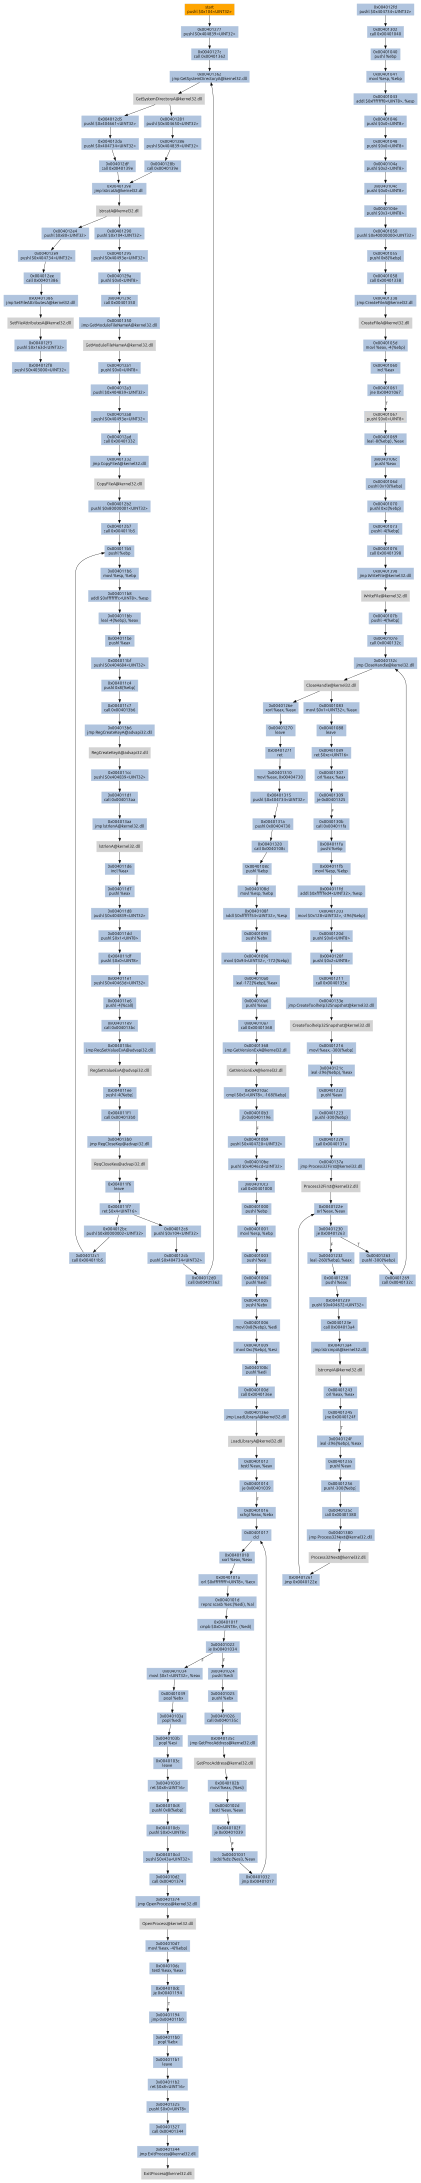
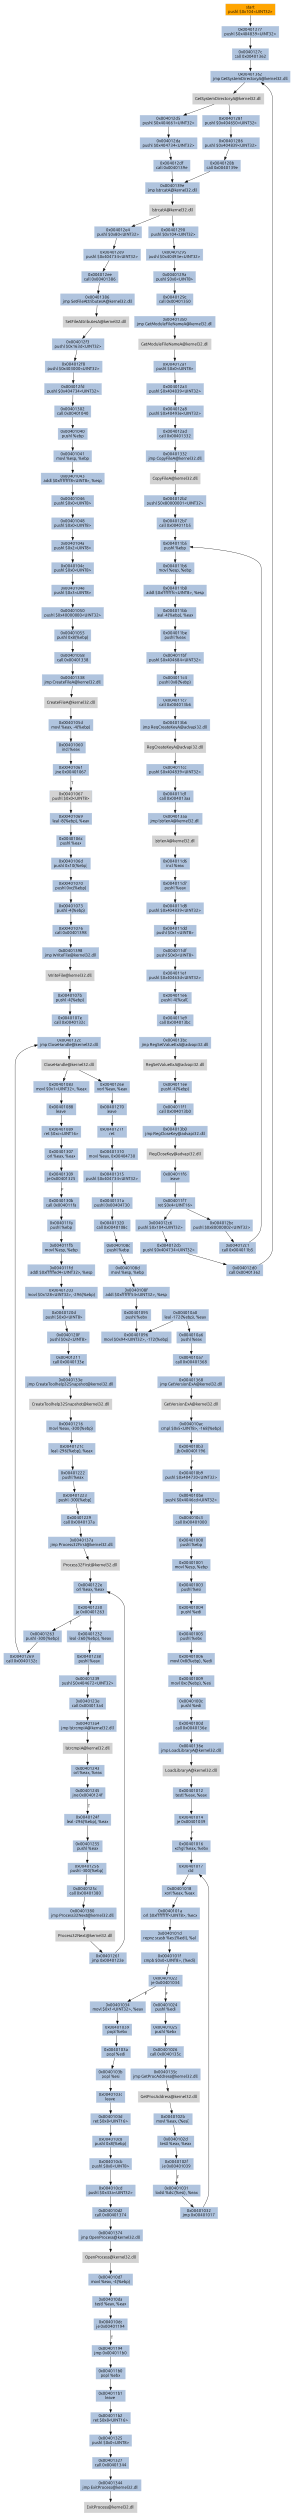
edge "0x004012f8 pushl $0x403000<UINT32>" -> "0x004012fd pushl $0x404734<UINT32>": added
edge "0x00401096 movl $0x94<UINT32>, -172(%ebp)" -> "0x004010a0 leal -172(%ebp), %eax": reversed
